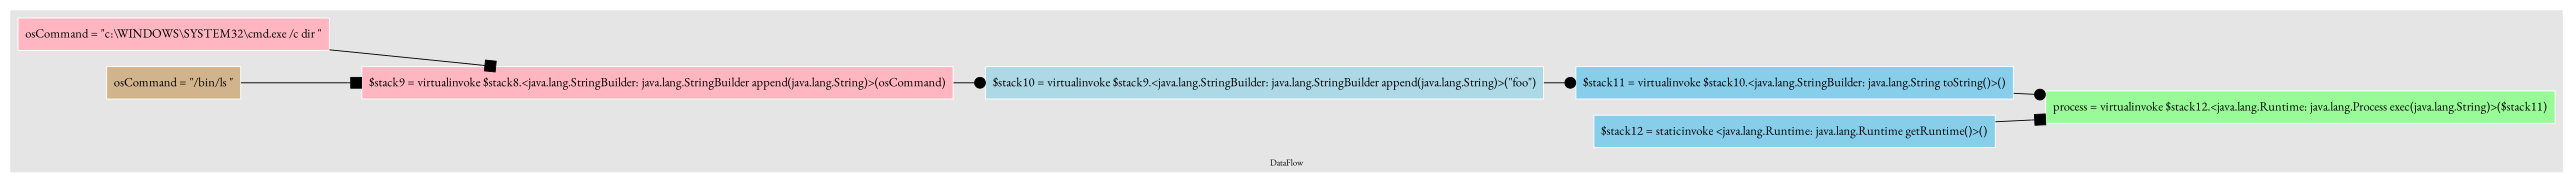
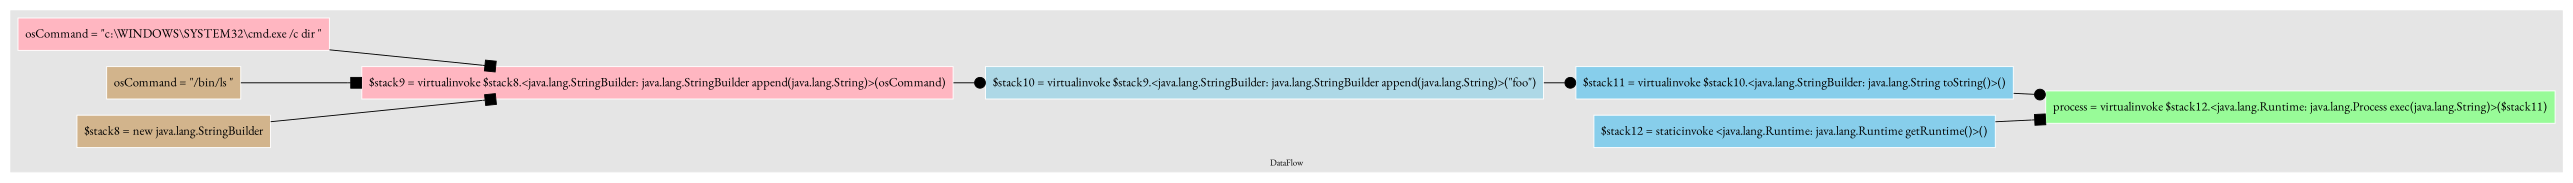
node "$stack8 = new java.lang.StringBuilder": added
